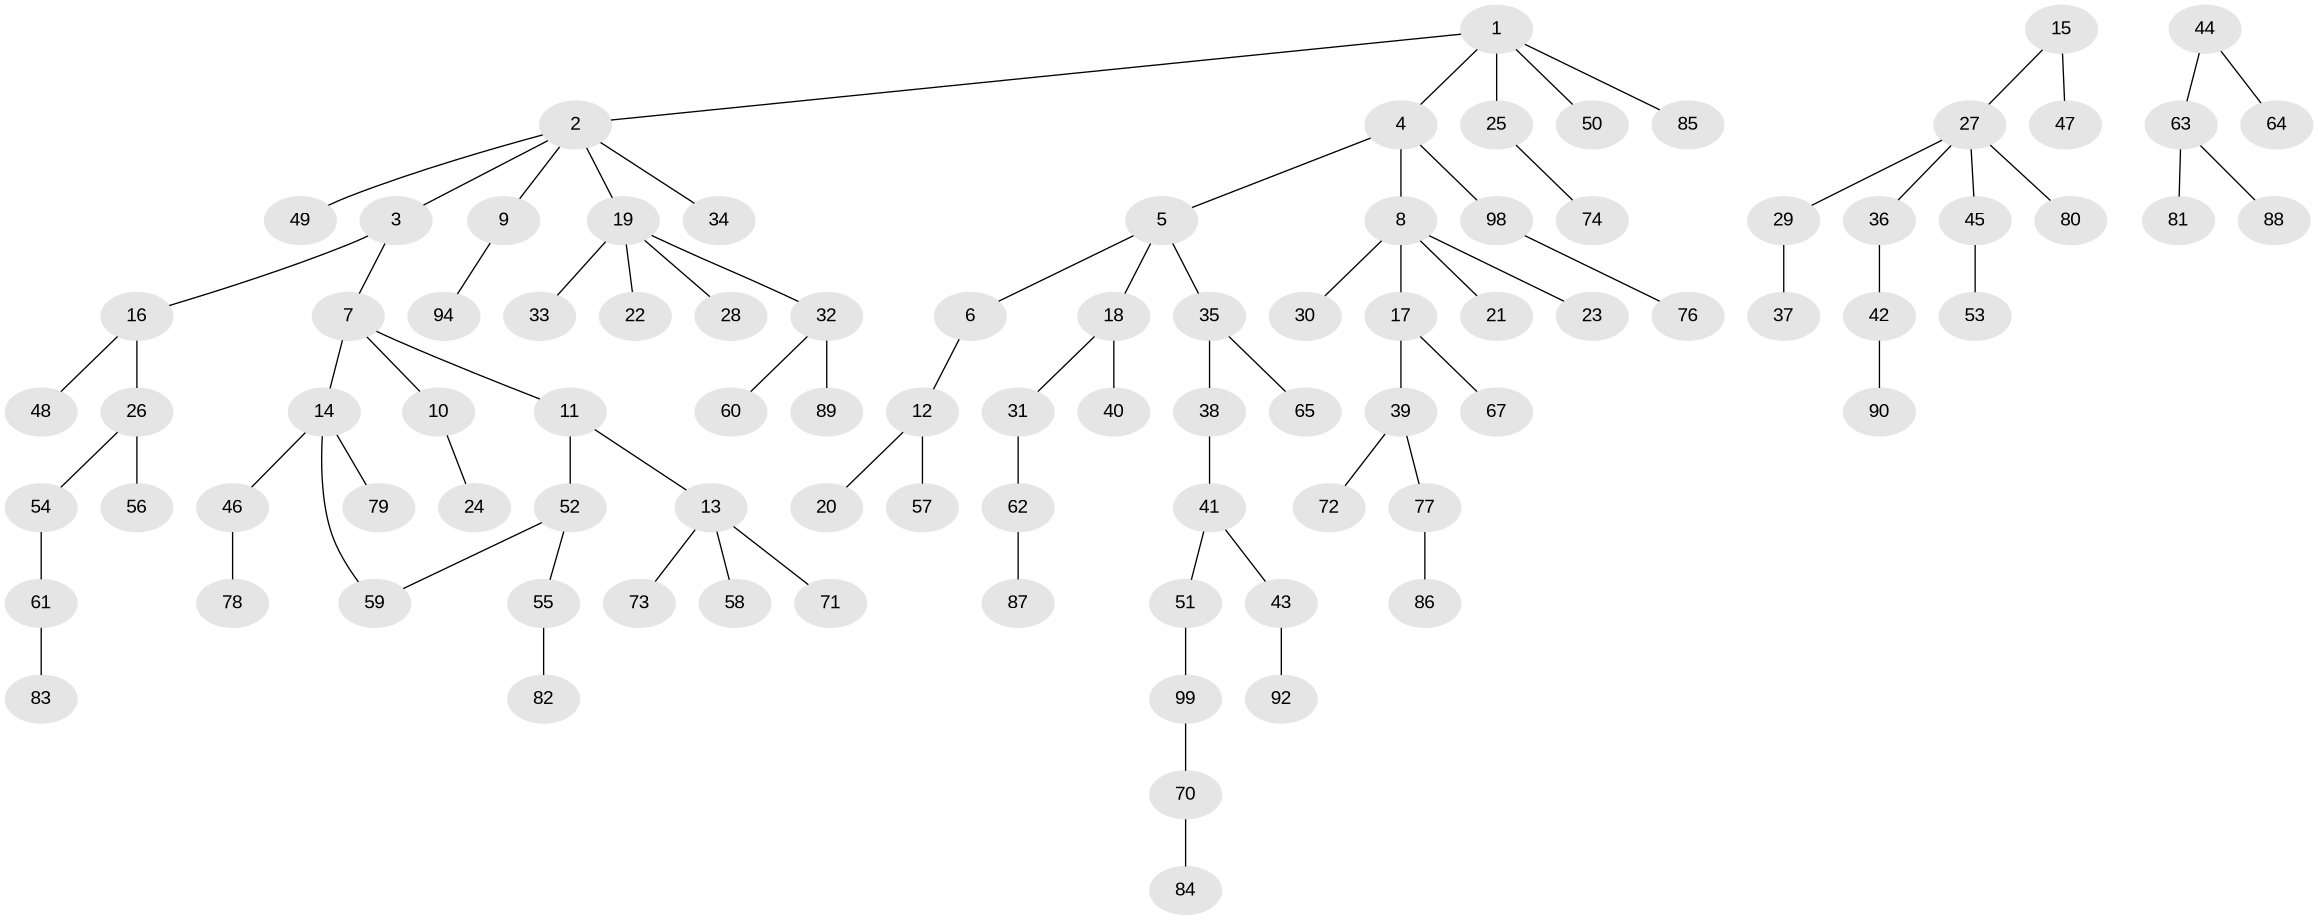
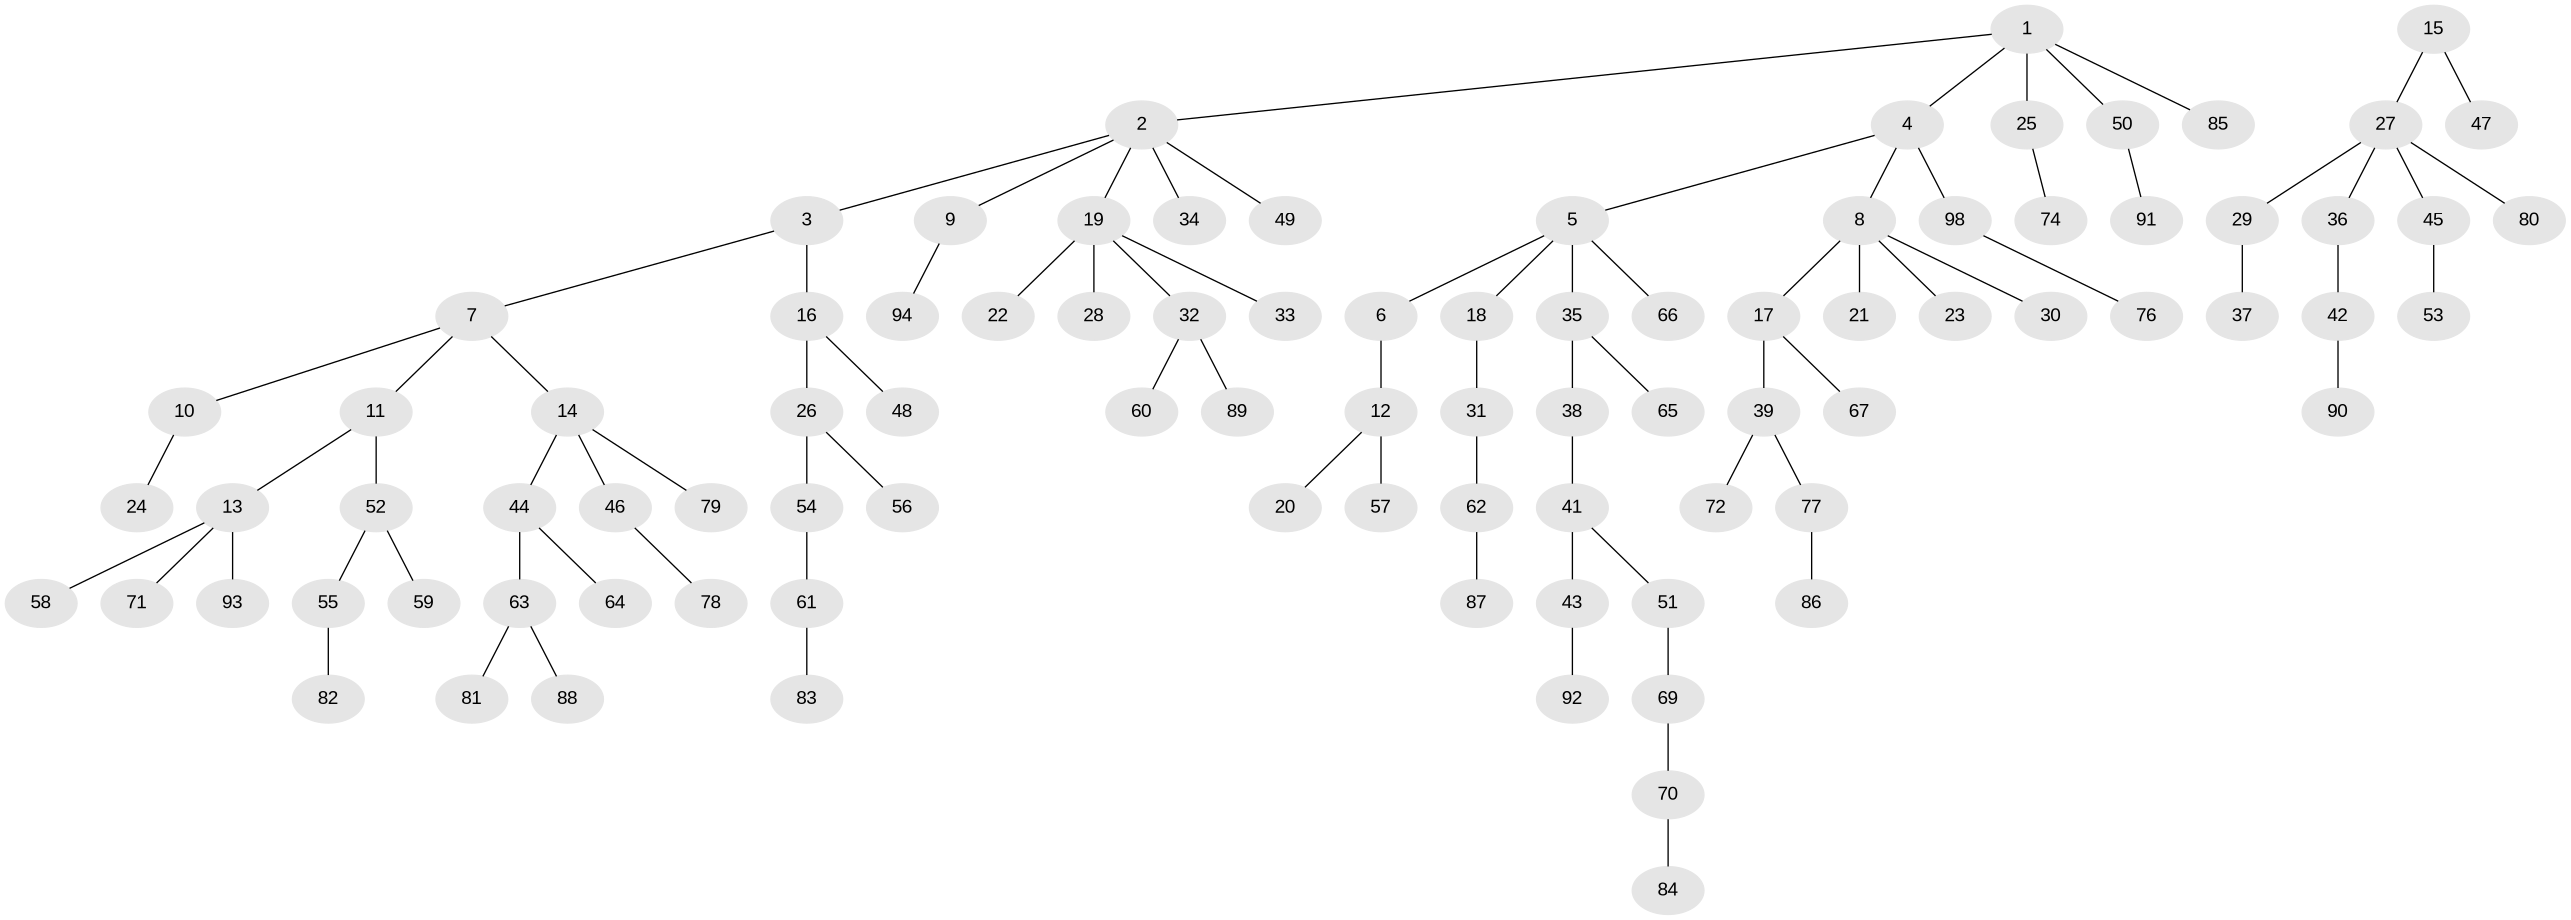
node "91": added
node "66": added
node "40": removed
edge "14" -- "59": now "14" -- "44"
node "73": label "73" -> "93"
node "99": label "99" -> "69"
